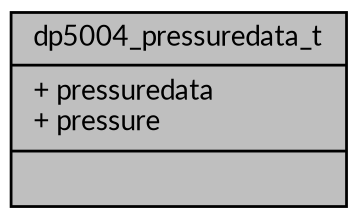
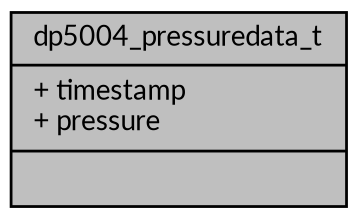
node "dp5004_pressuredata_t": text "+ pressuredata" -> "+ timestamp"
